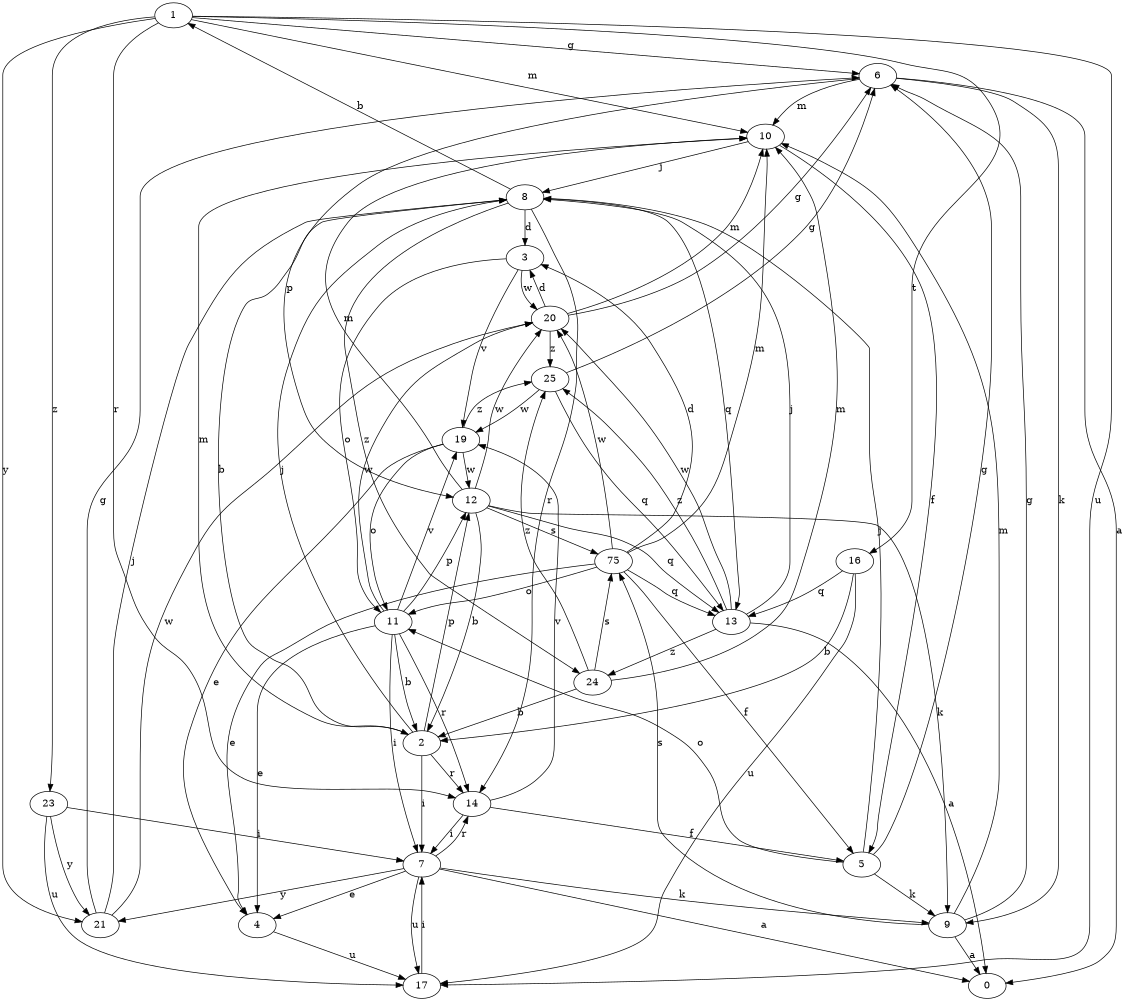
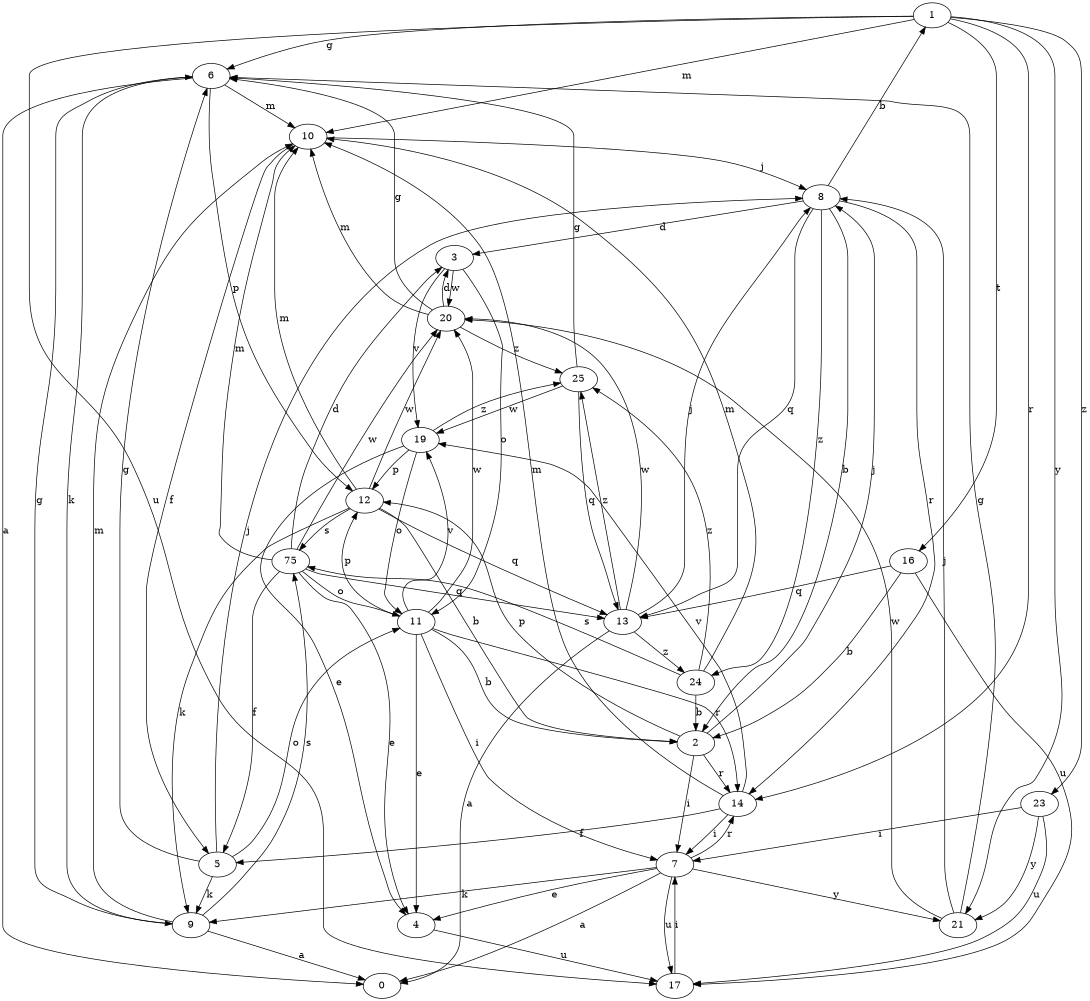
edge "2" -> "10": now "14" -> "10"
edge "19" -> "12": label "w" -> "p"
